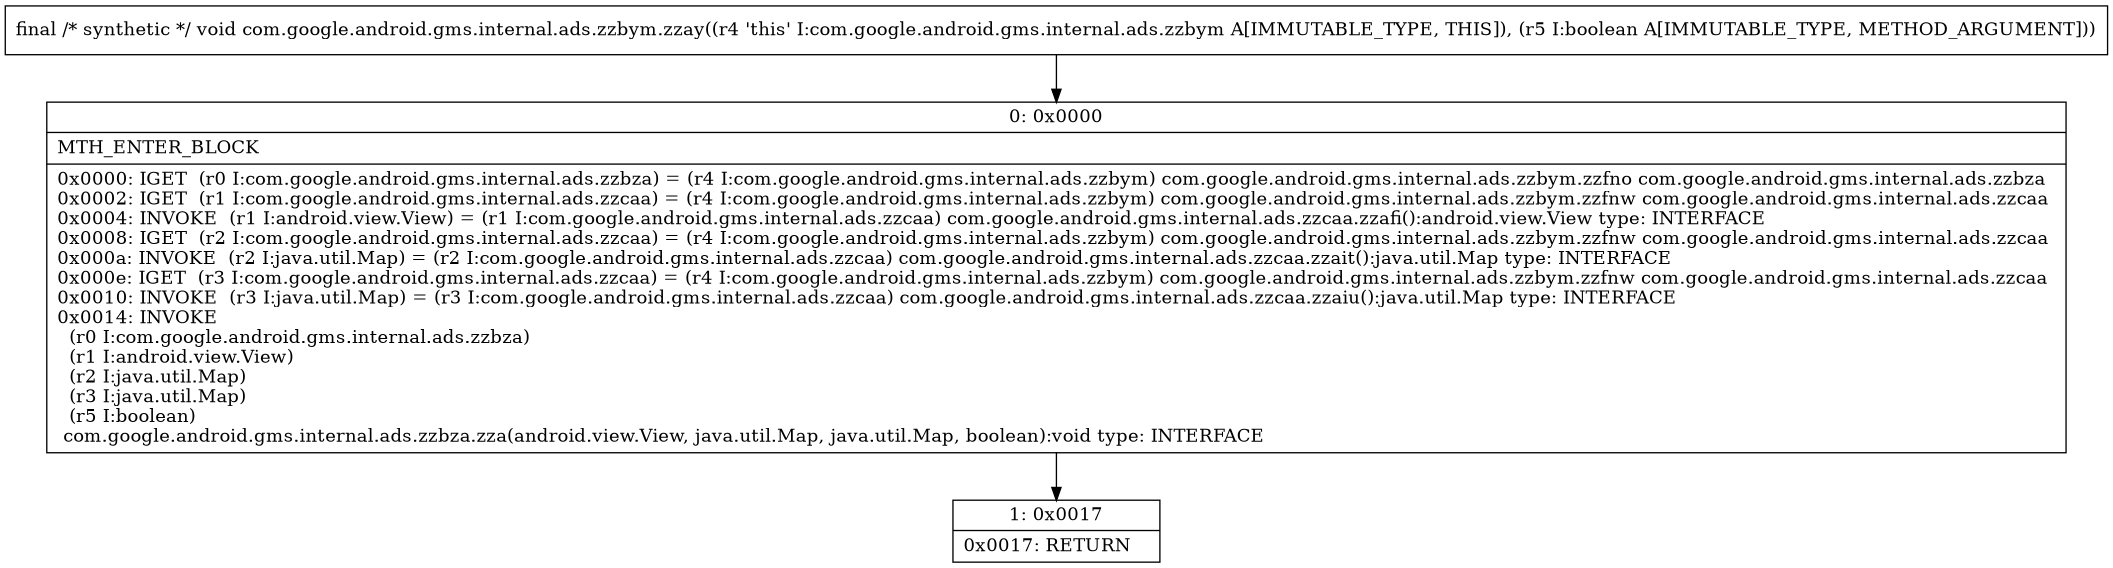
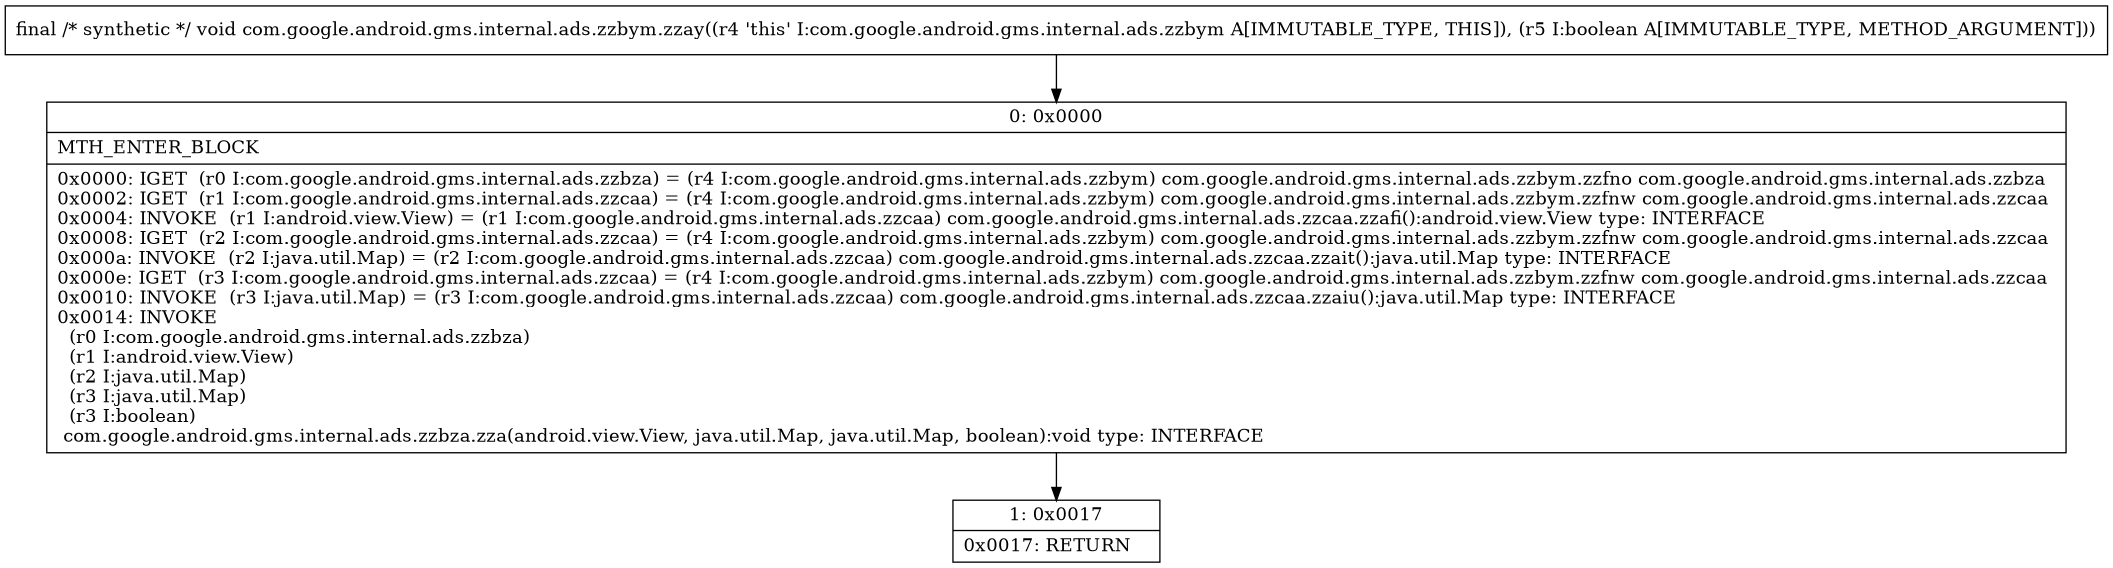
node "0: 0x0000": text "(r5 I:boolean)" -> "(r3 I:boolean)"
